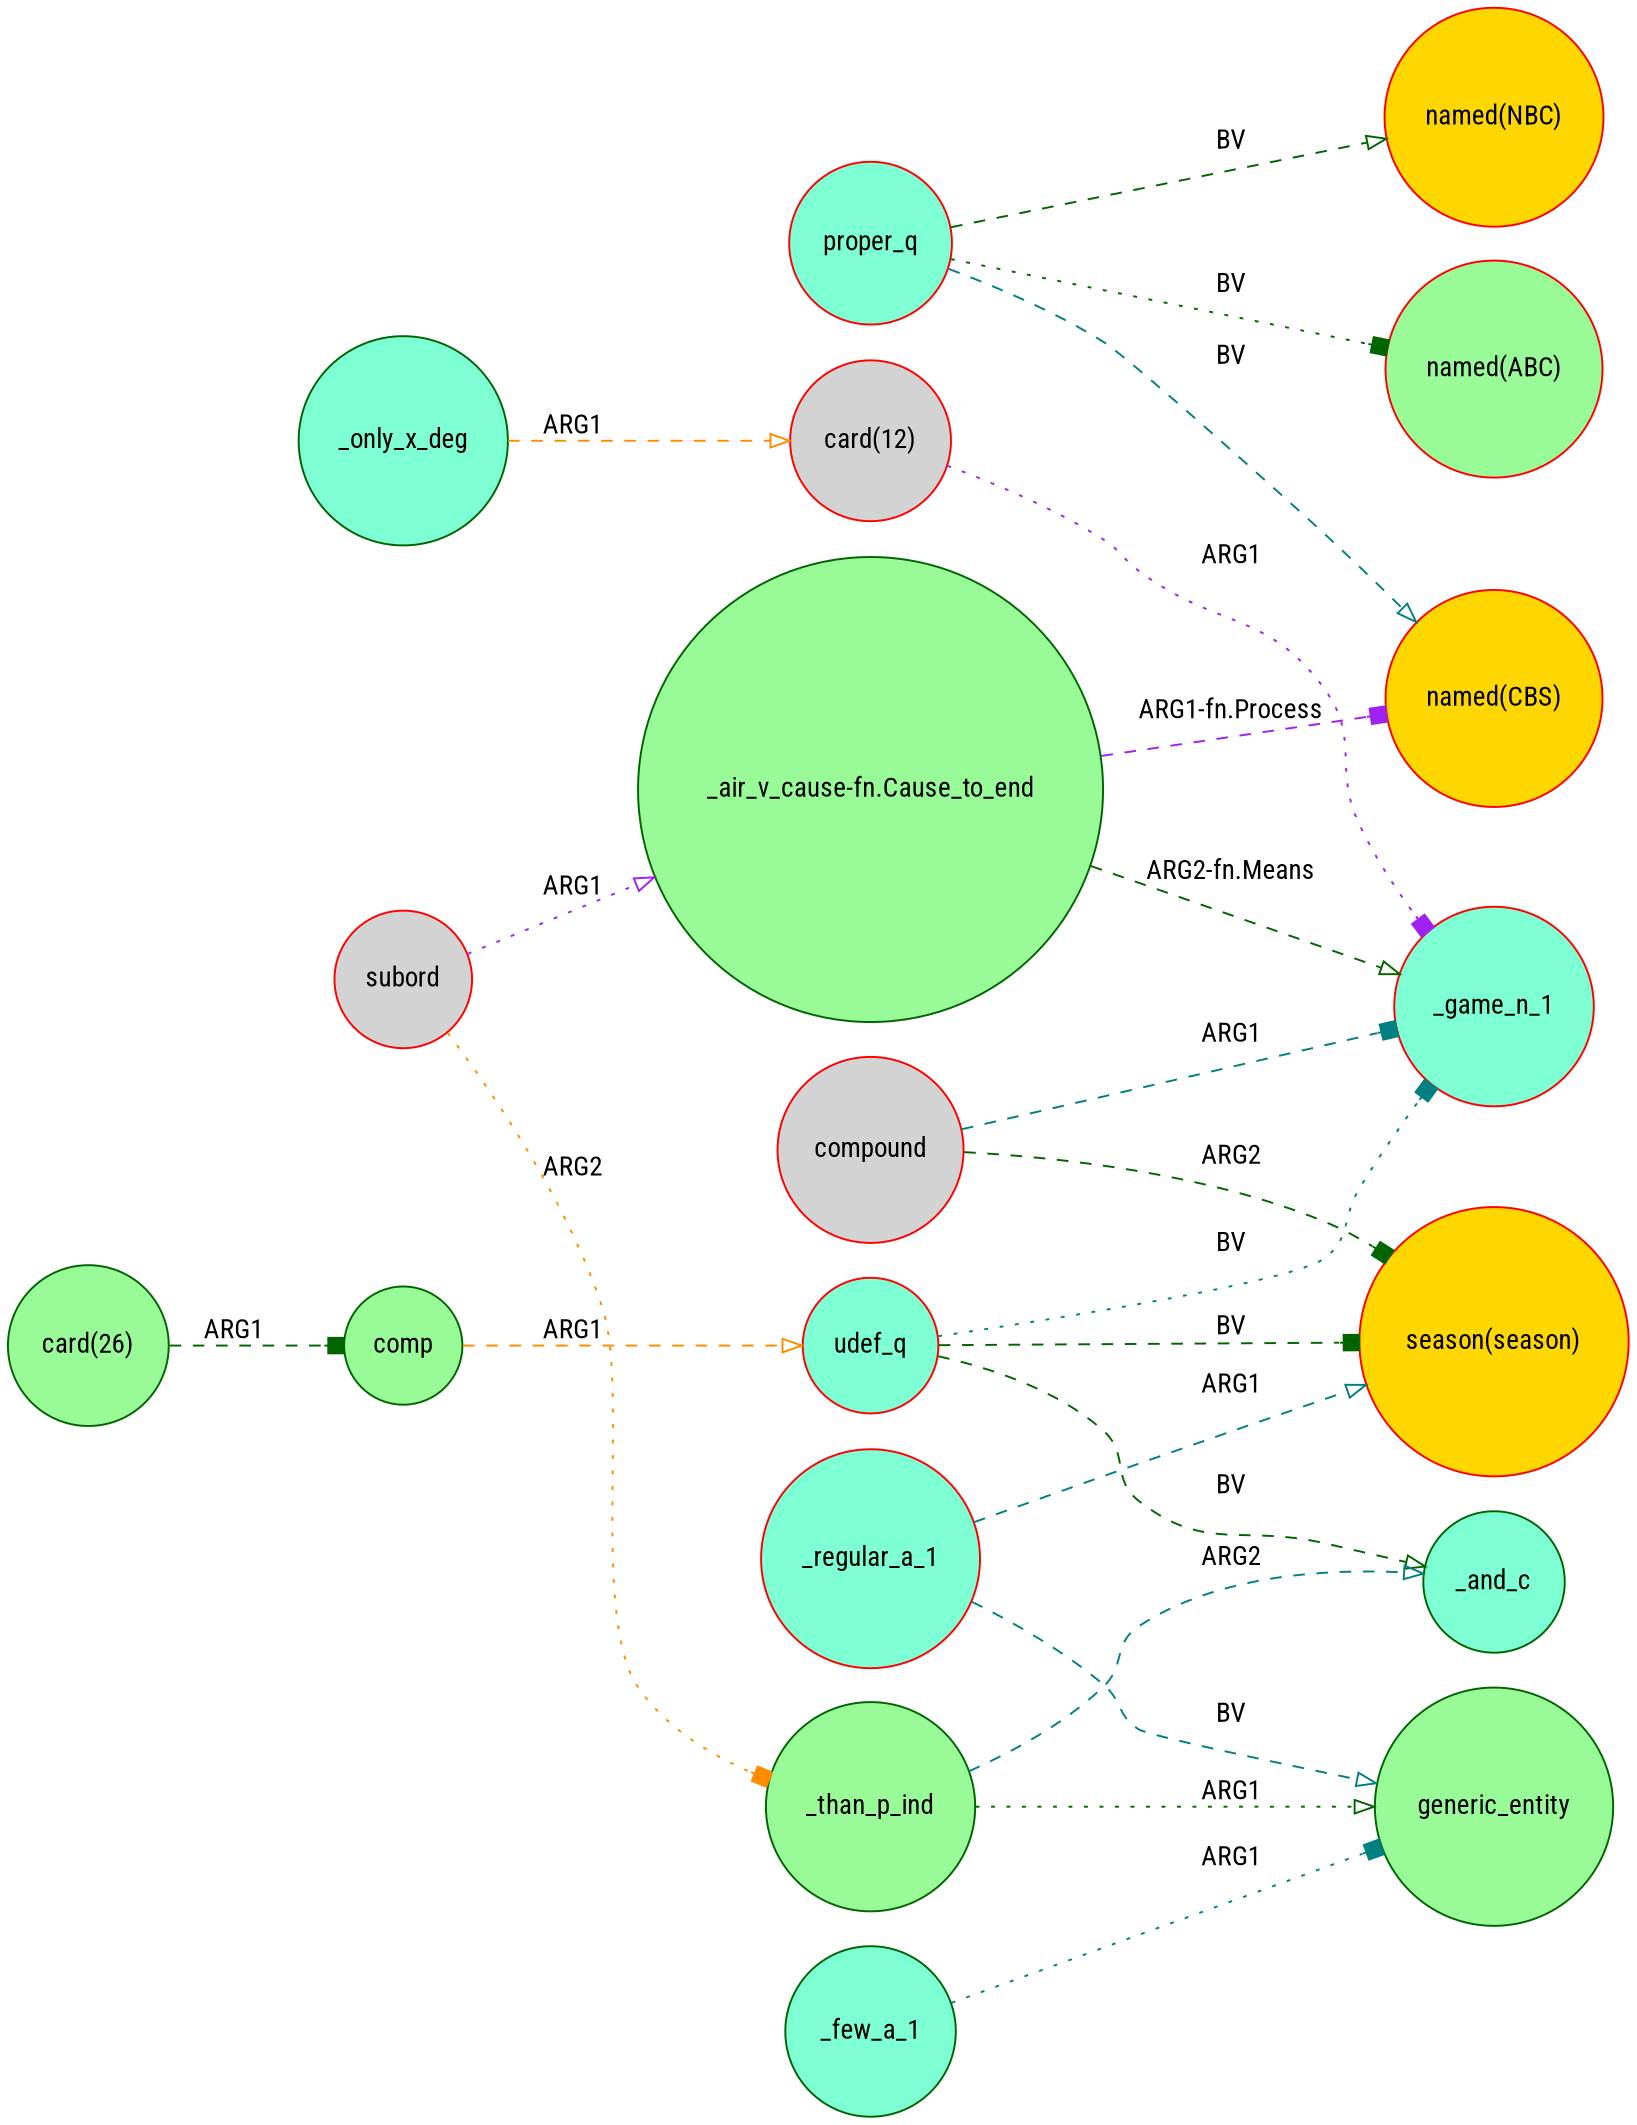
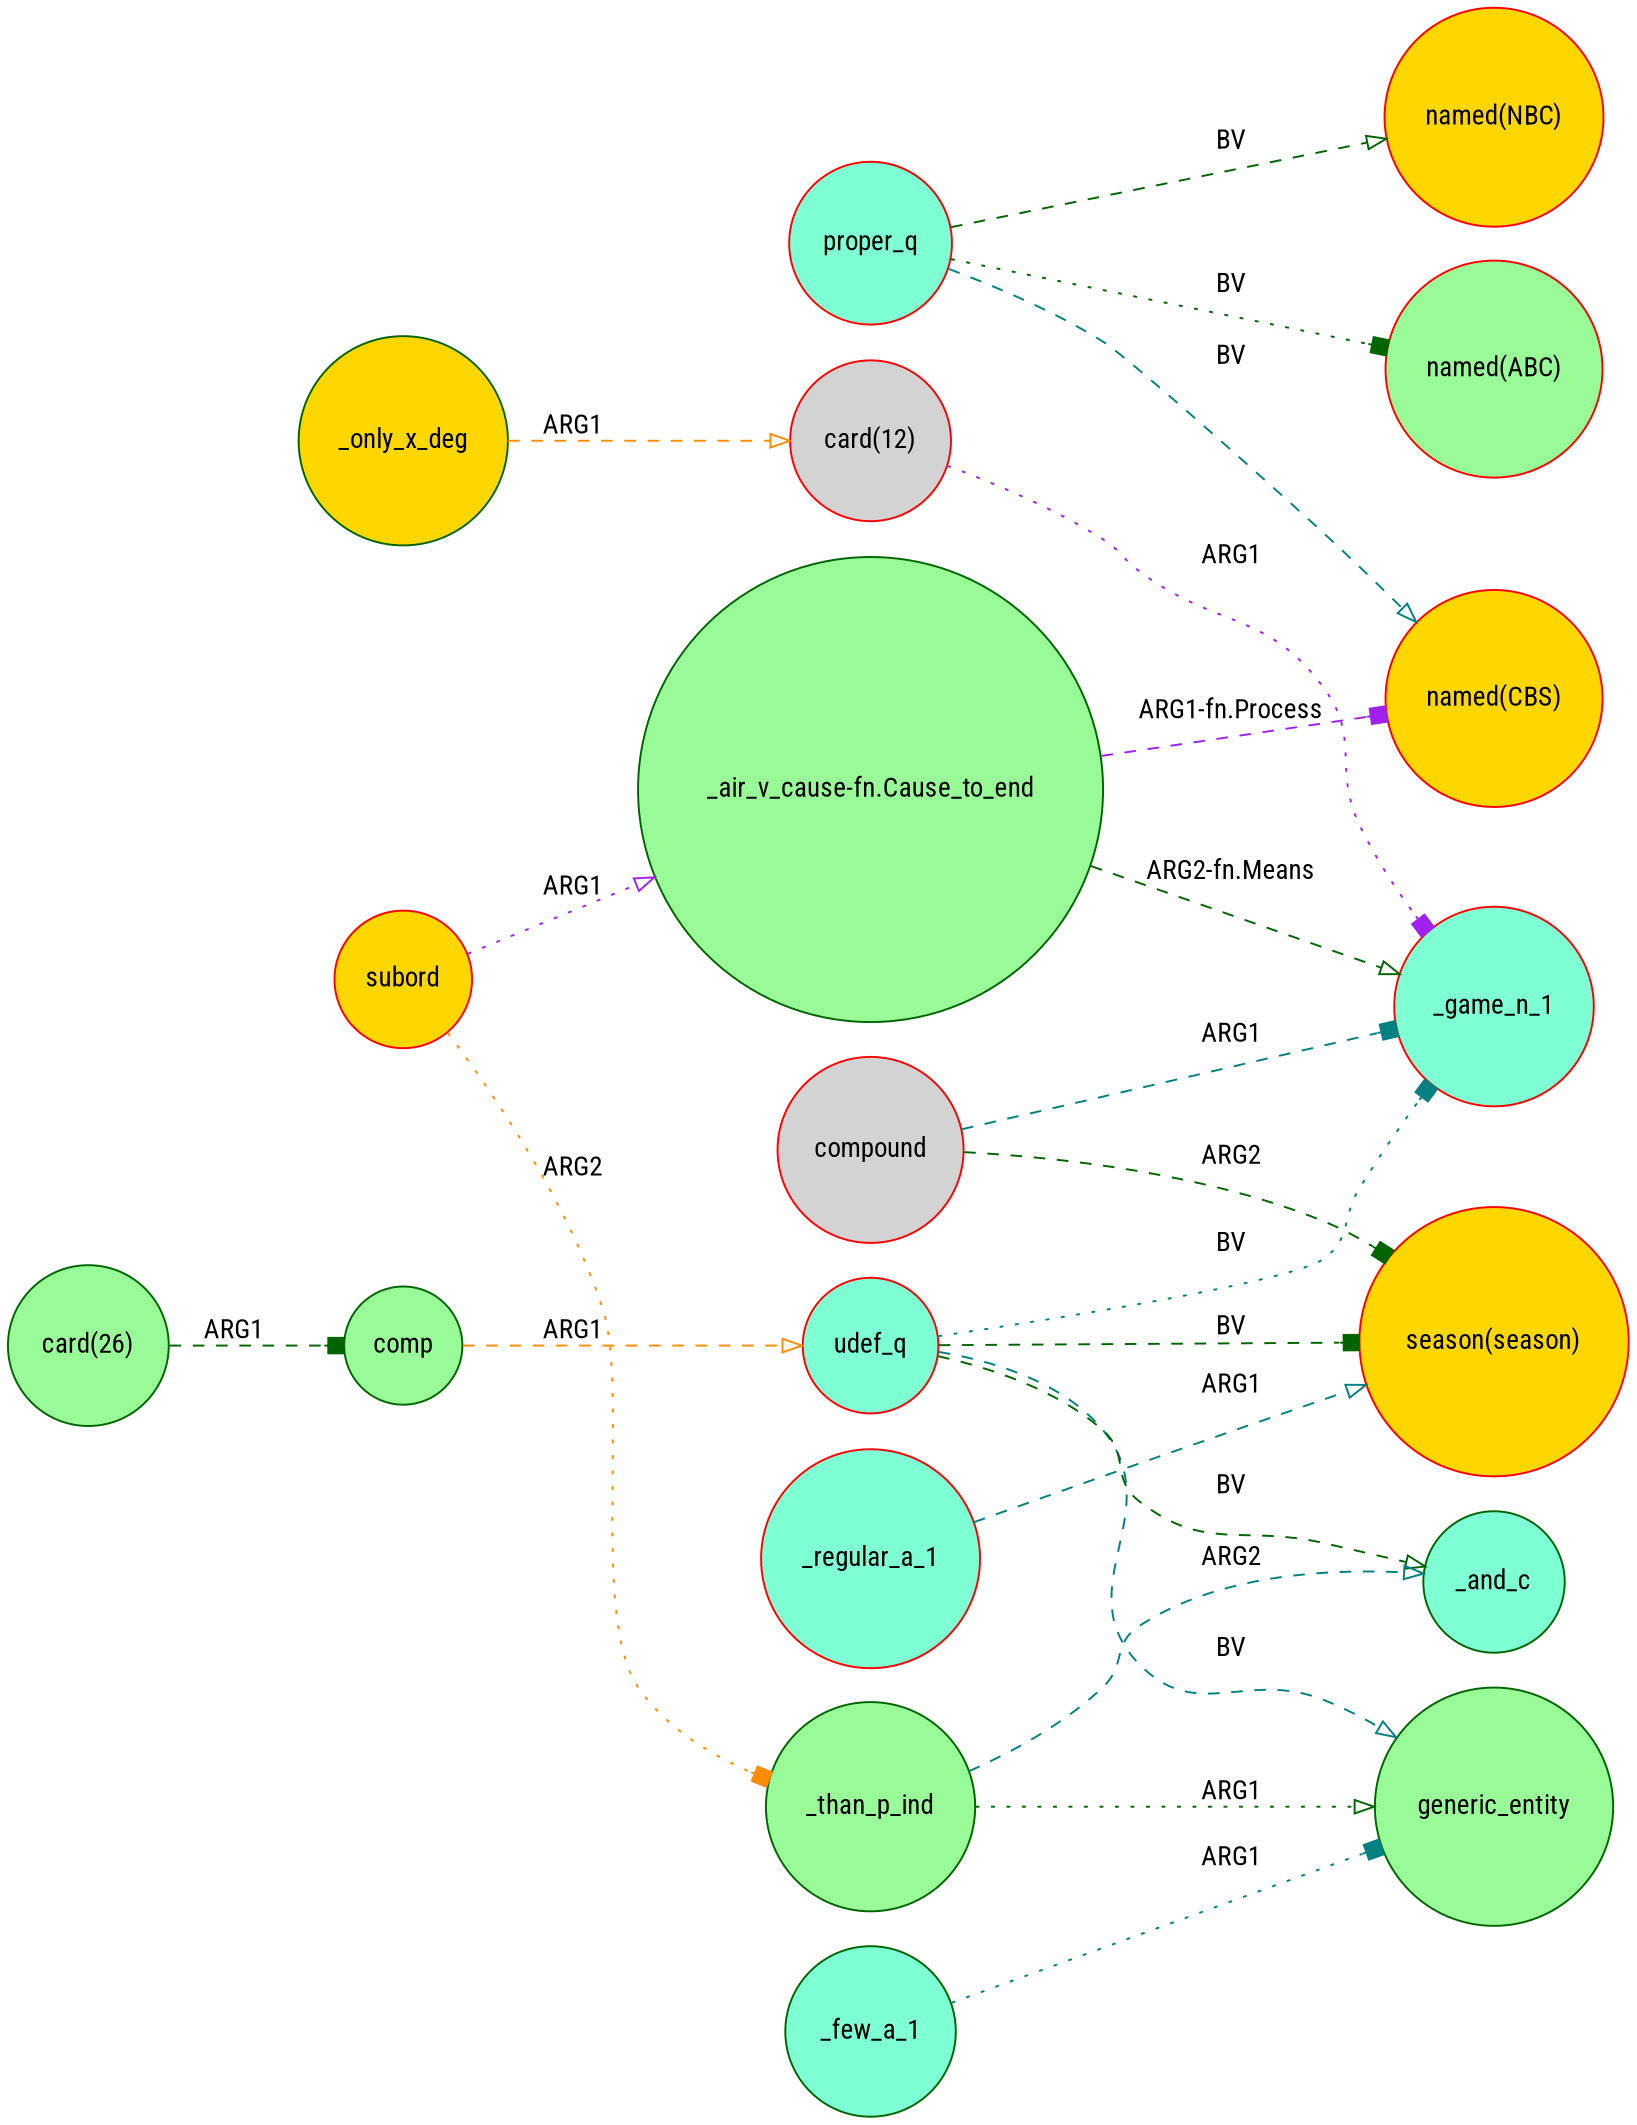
node "_only_x_deg": fillcolor aquamarine -> gold
node "subord": fillcolor lightgrey -> gold
edge "_regular_a_1" -> "generic_entity": now "udef_q" -> "generic_entity"
